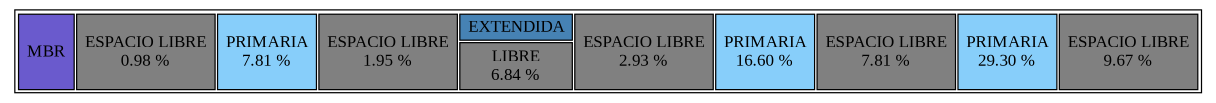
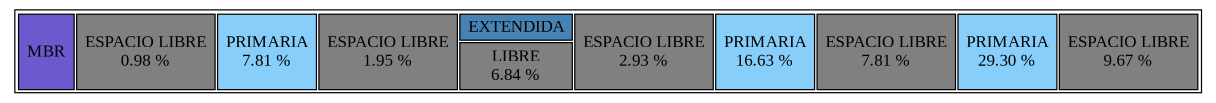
node "MBR": text "16.60 %" -> "16.63 %"
